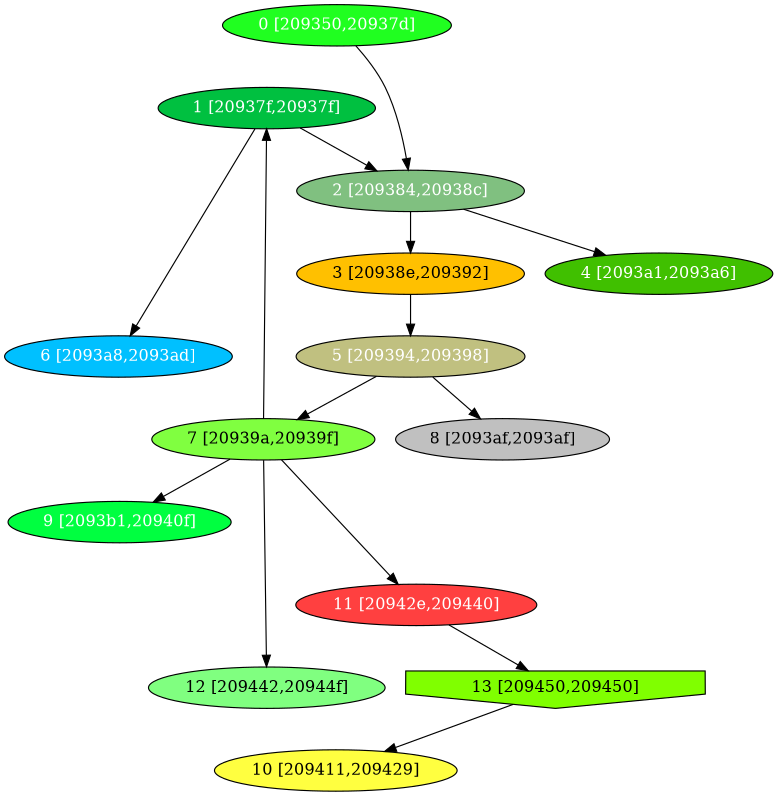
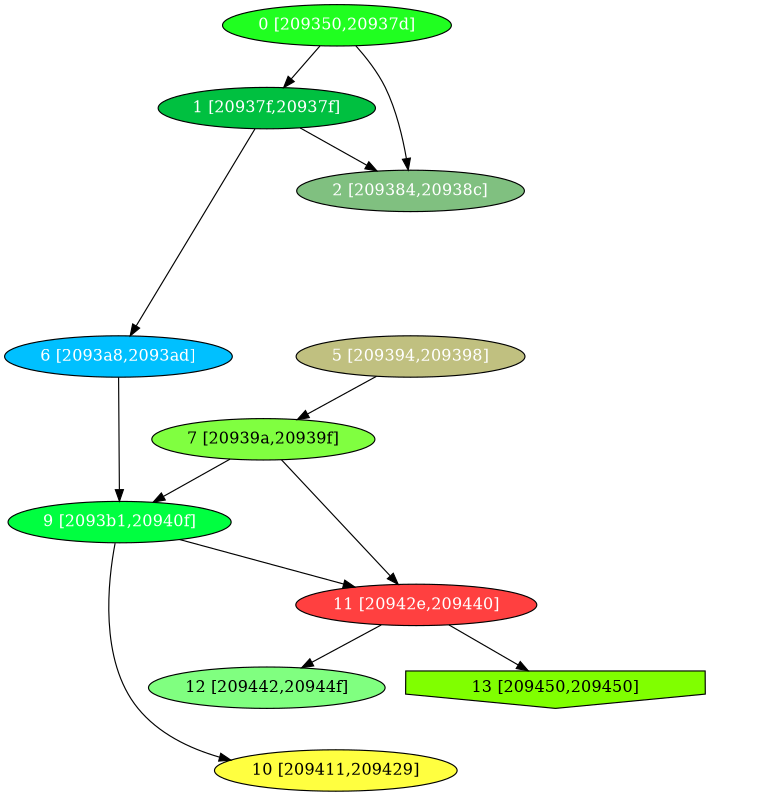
node "3 [20938e,209392]": removed
node "4 [2093a1,2093a6]": removed
edge "7 [20939a,20939f]" -> "1 [20937f,20937f]": now "0 [209350,20937d]" -> "1 [20937f,20937f]"
edge "6 [2093a8,2093ad]" -> "9 [2093b1,20940f]": added
node "8 [2093af,2093af]": removed
edge "7 [20939a,20939f]" -> "12 [209442,20944f]": now "11 [20942e,209440]" -> "12 [209442,20944f]"
edge "9 [2093b1,20940f]" -> "11 [20942e,209440]": added
edge "13 [209450,209450]" -> "10 [209411,209429]": now "9 [2093b1,20940f]" -> "10 [209411,209429]"
